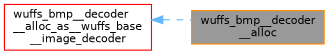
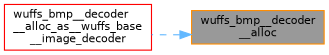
edge "wuffs_bmp__decoder __alloc" -> "wuffs_bmp__decoder __alloc_as__wuffs_base __image_decoder": reversed
